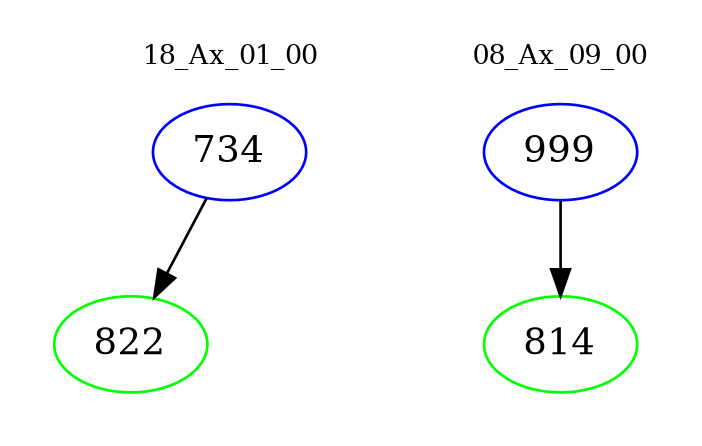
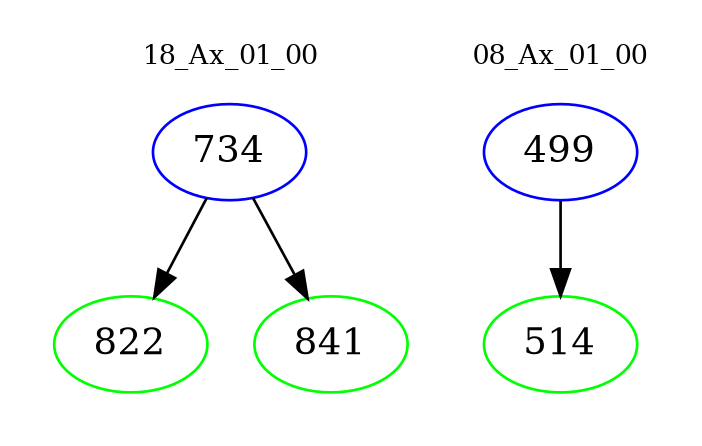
cluster "08_Ax_09_00": label "08_Ax_09_00" -> "08_Ax_01_00"
node "999": label "999" -> "499"
node "841": added
node "814": label "814" -> "514"
